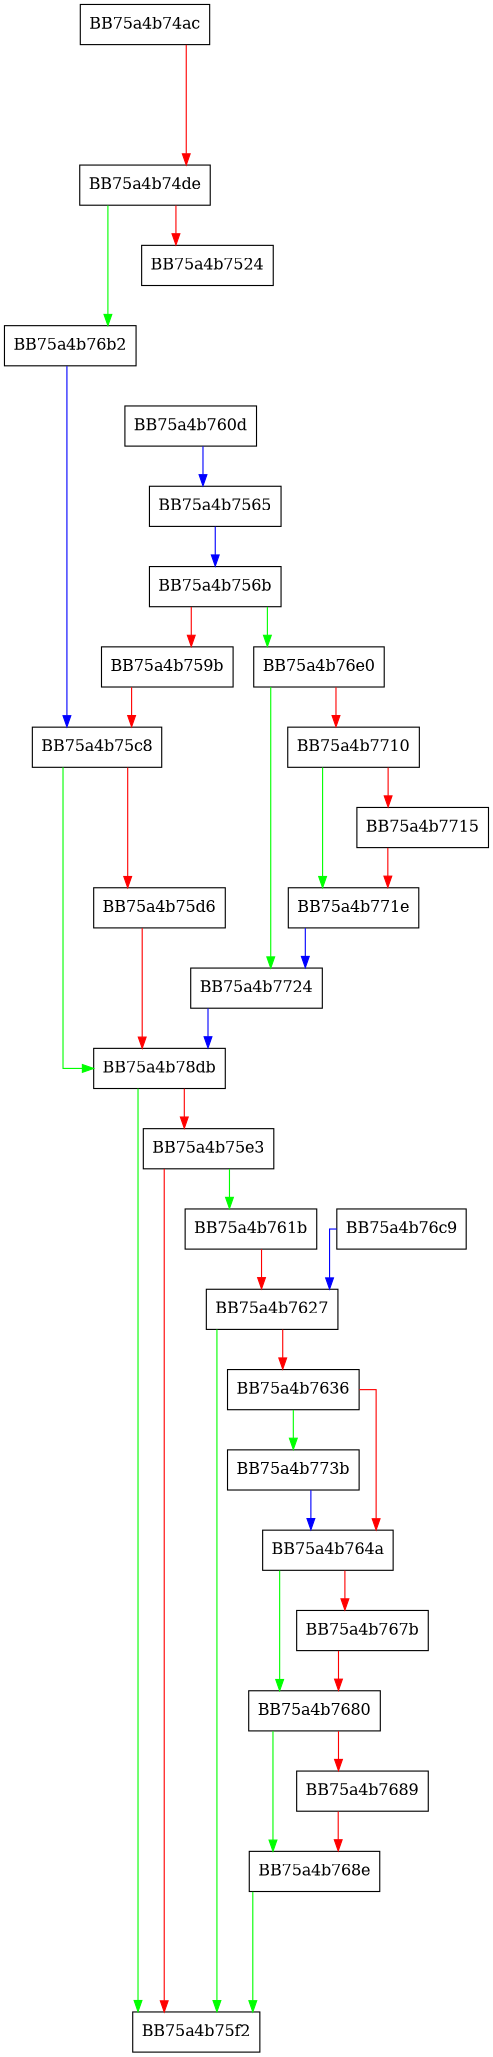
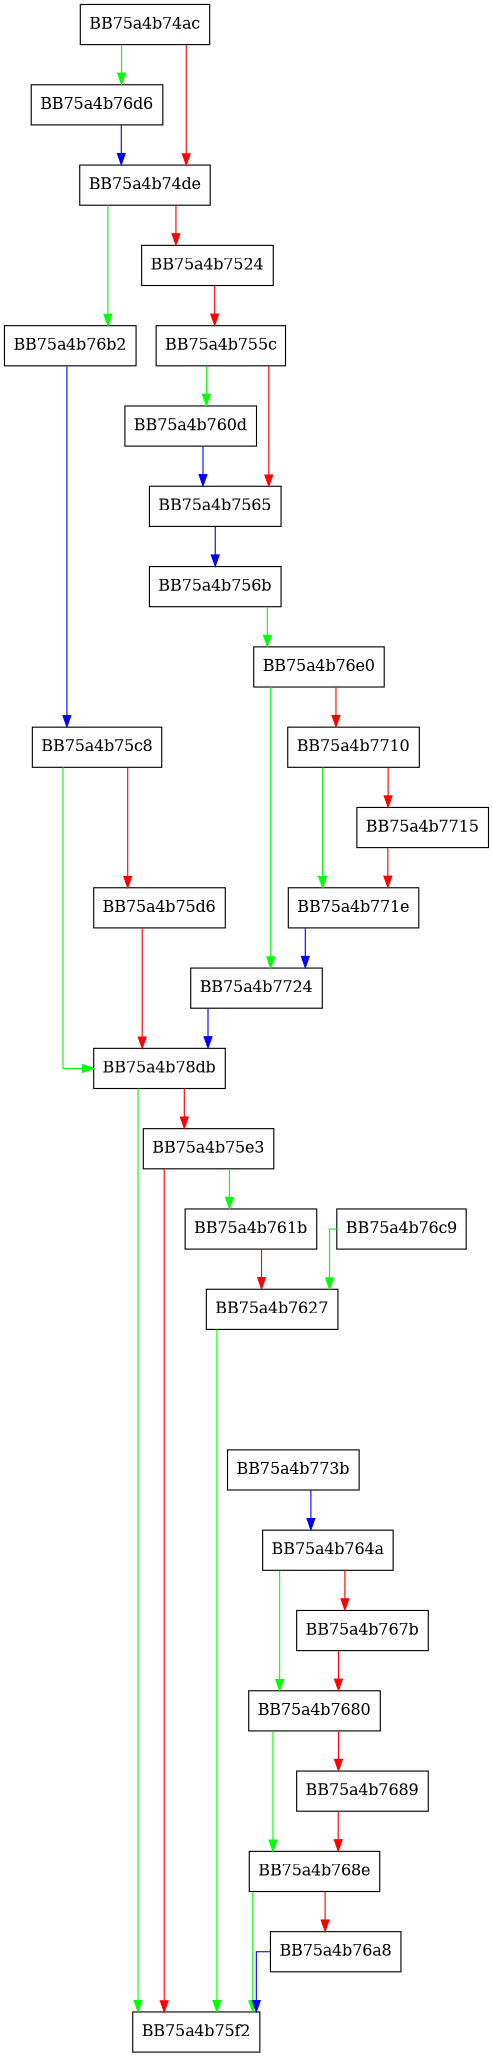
node "BB75a4b76d6": added
node "BB75a4b755c": added
node "BB75a4b759b": removed
edge "BB75a4b76c9" -> "BB75a4b7627": color blue -> green
node "BB75a4b7636": removed
node "BB75a4b76a8": added
